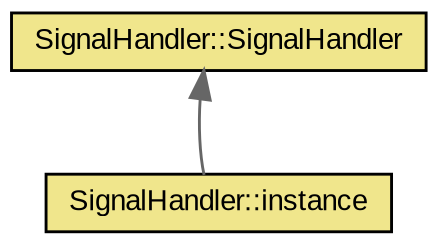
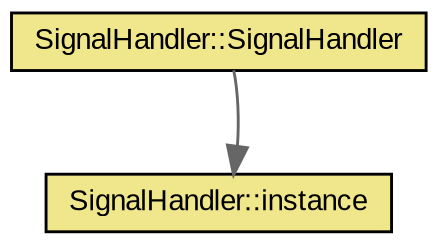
edge "SignalHandler::instance" -> "SignalHandler::SignalHandler": reversed
